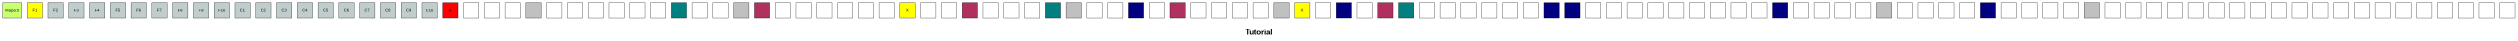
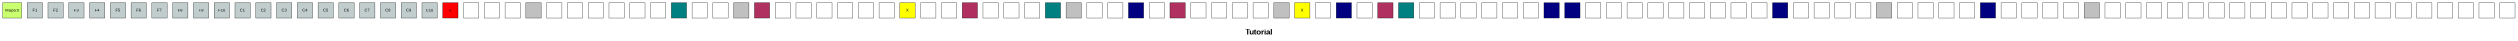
node "F1": fillcolor yellow -> azure3
